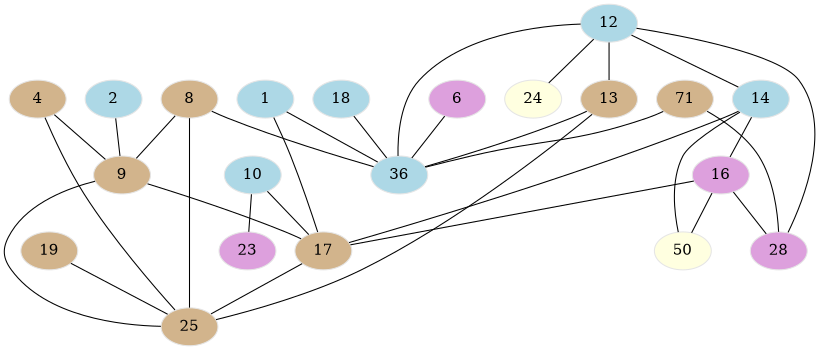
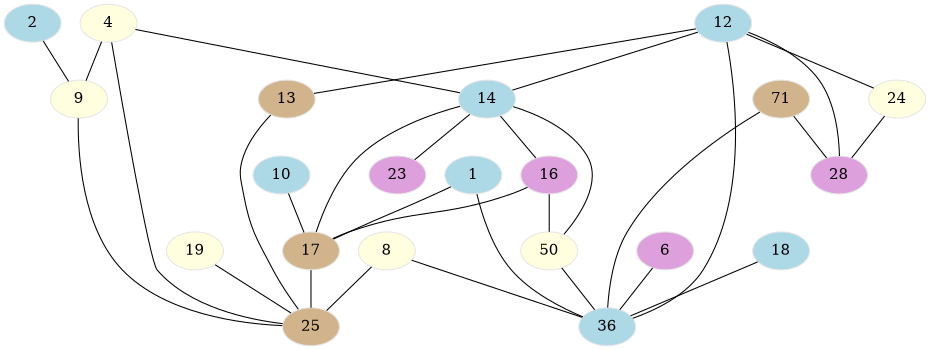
edge "4" -- "14": added
node "4": fillcolor tan -> lightyellow
node "8": fillcolor tan -> lightyellow
edge "8" -- "9": removed
edge "13" -- "36": now "50" -- "36"
node "9": fillcolor tan -> lightyellow
edge "9" -- "17": removed
edge "10" -- "23": now "14" -- "23"
edge "16" -- "28": now "24" -- "28"
node "19": fillcolor tan -> lightyellow
